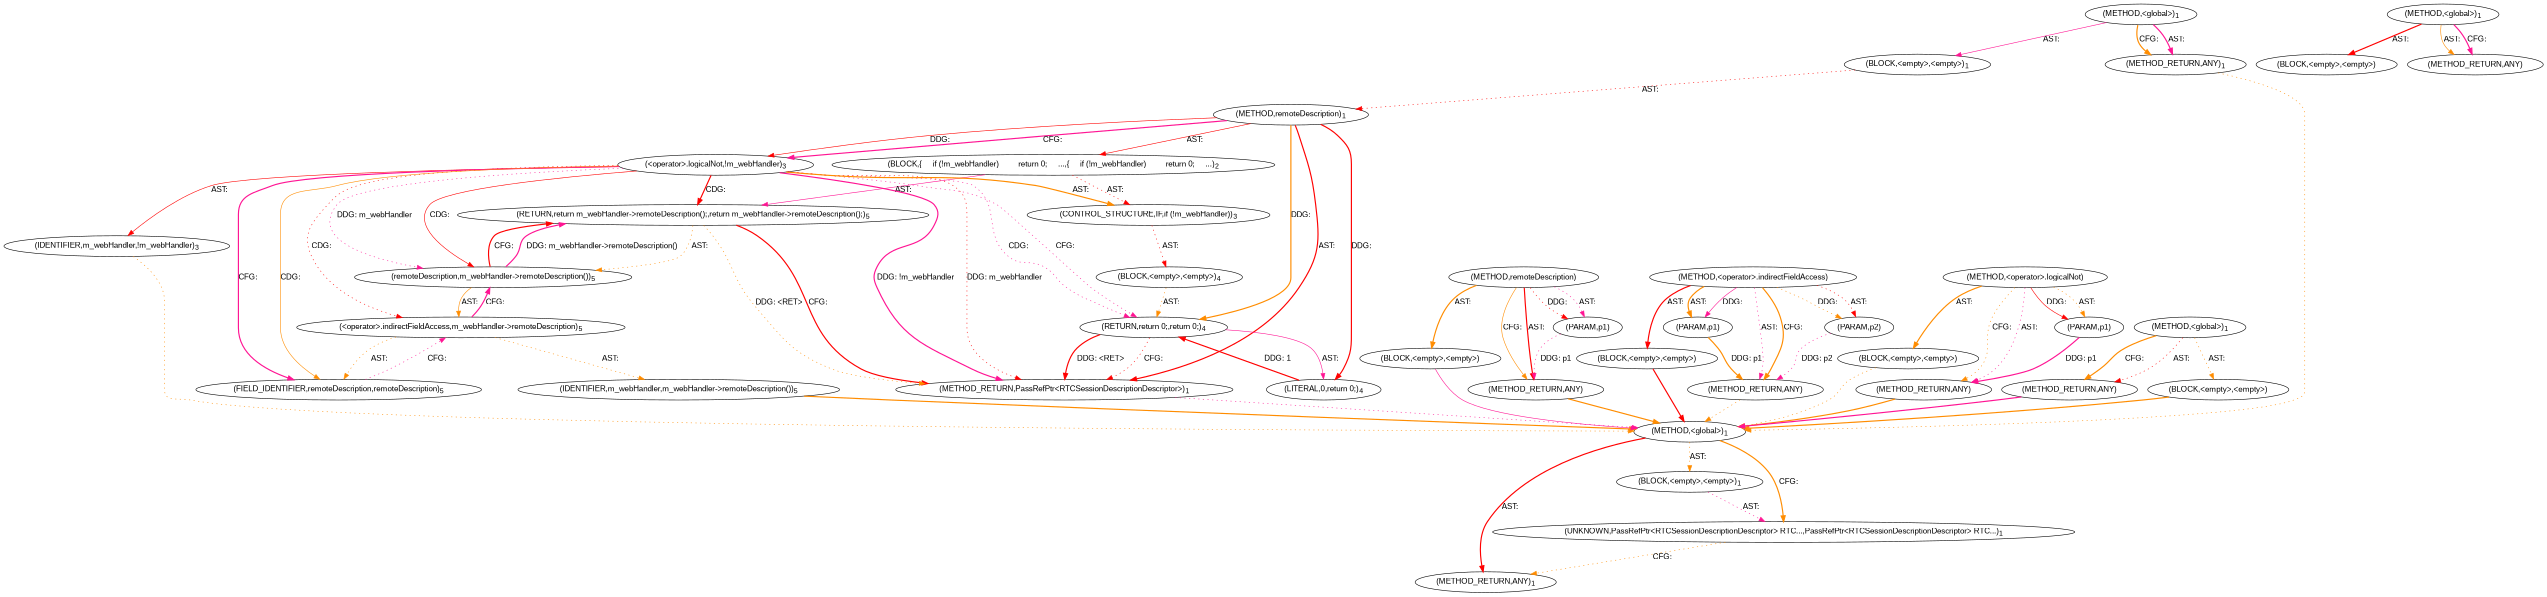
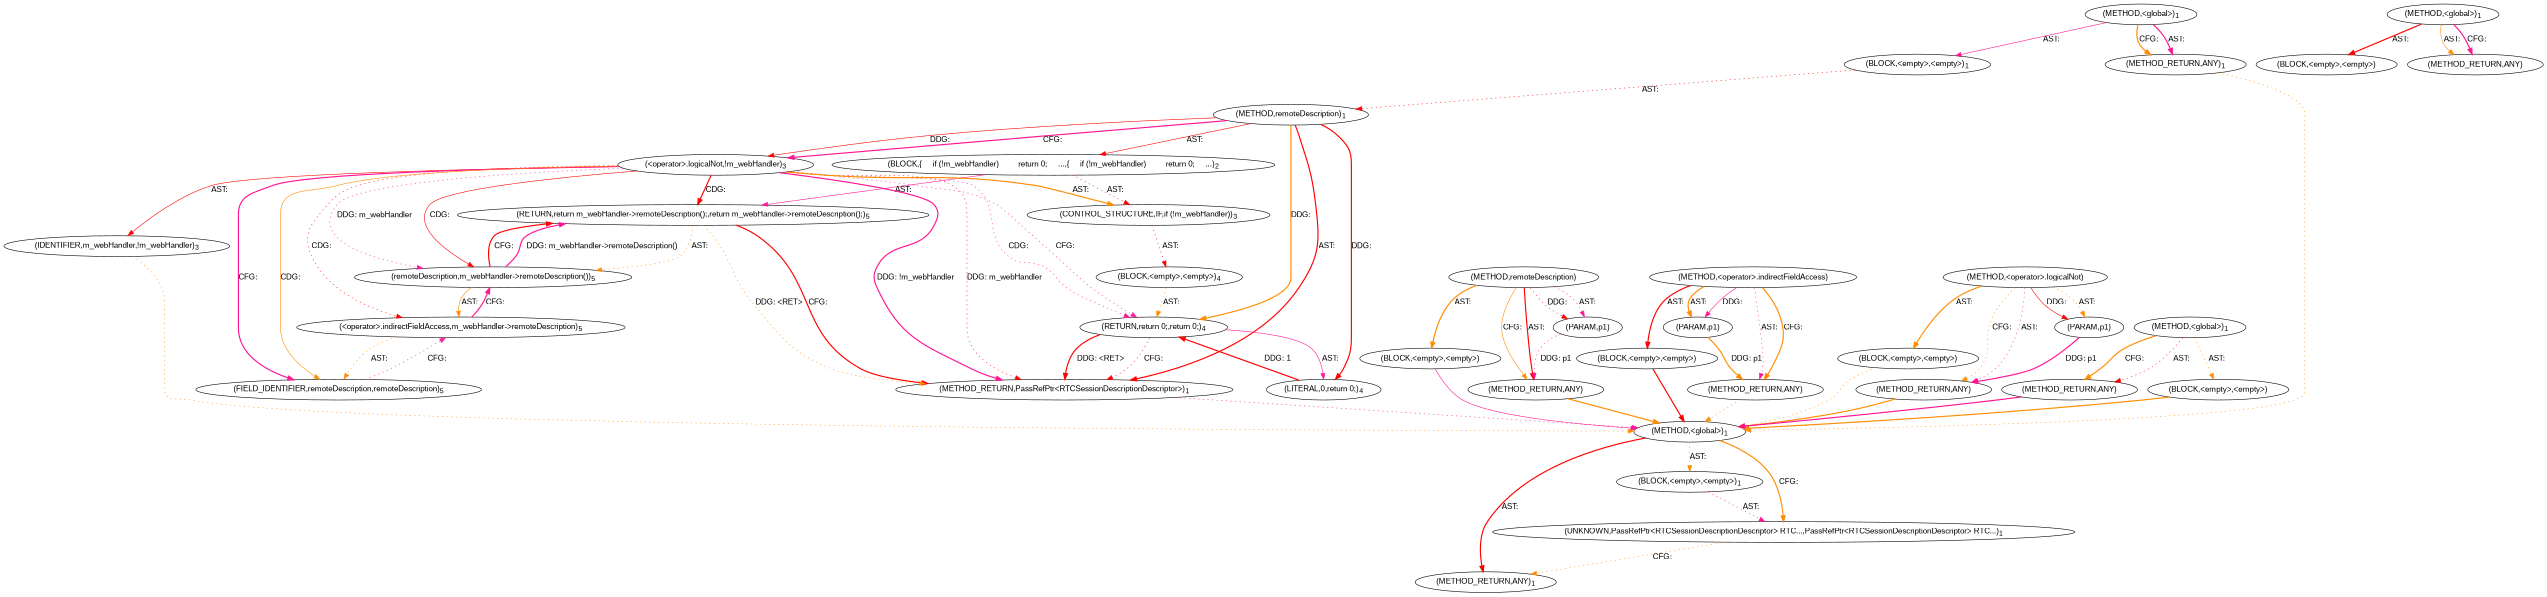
node "(PARAM,p2)": removed
node "(IDENTIFIER,m_webHandler,m_webHandler->remoteDescription())": removed
